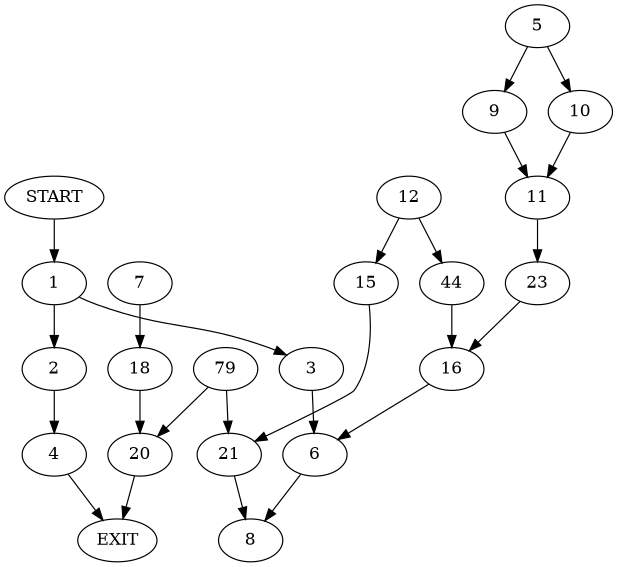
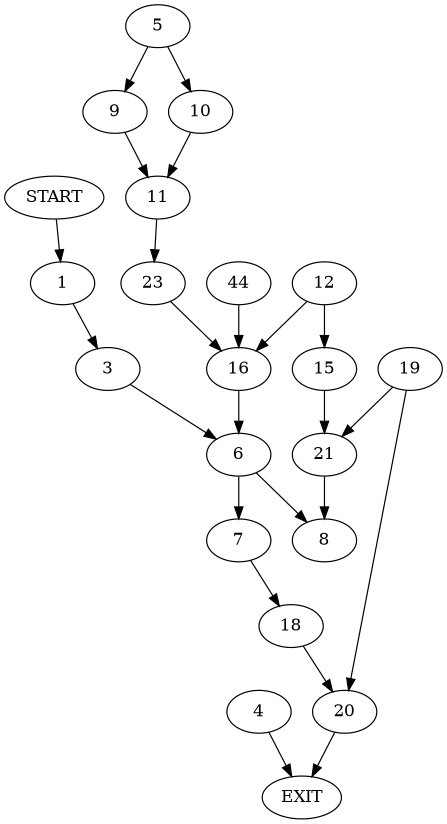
edge "12" -> "44": now "12" -> "16"
node "2": removed
node "79": label "79" -> "19"
edge "6" -> "7": added
